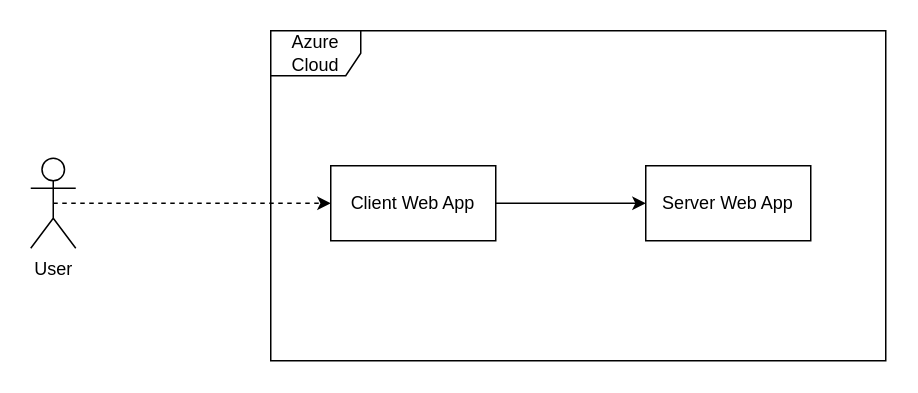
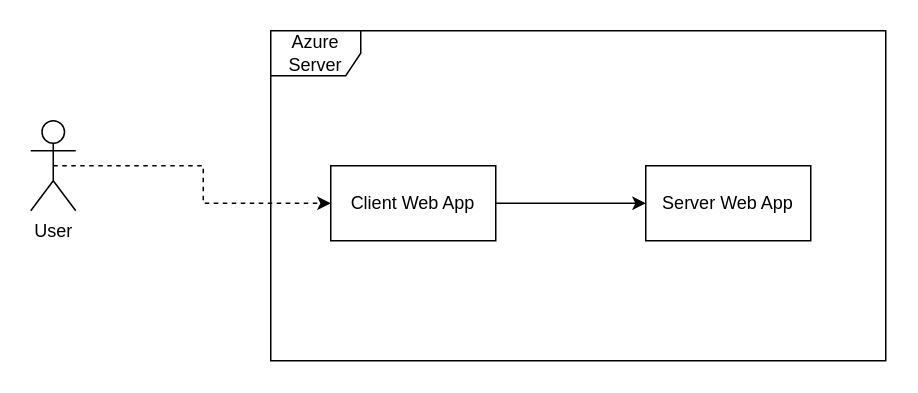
node "Azure Cloud": label "Azure Cloud" -> "Azure Server"
node "User": moved (53, 203) -> (53, 166)
